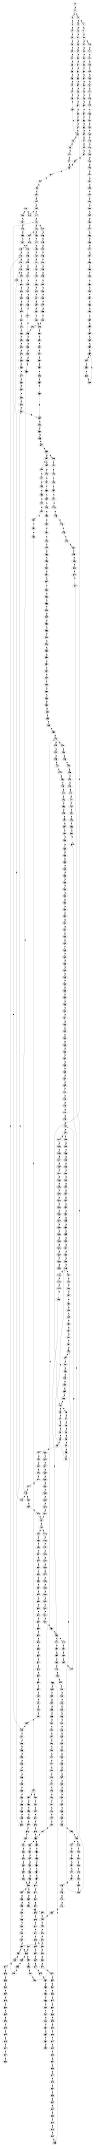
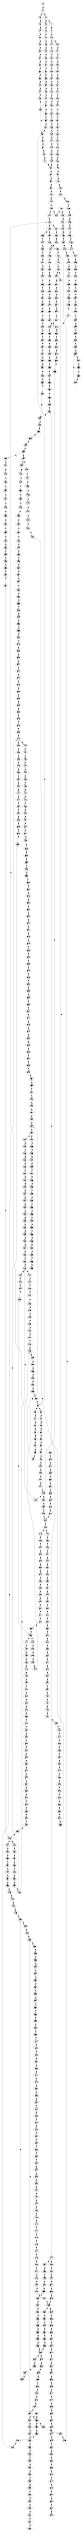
edge "S686" -> "S683": reversed
